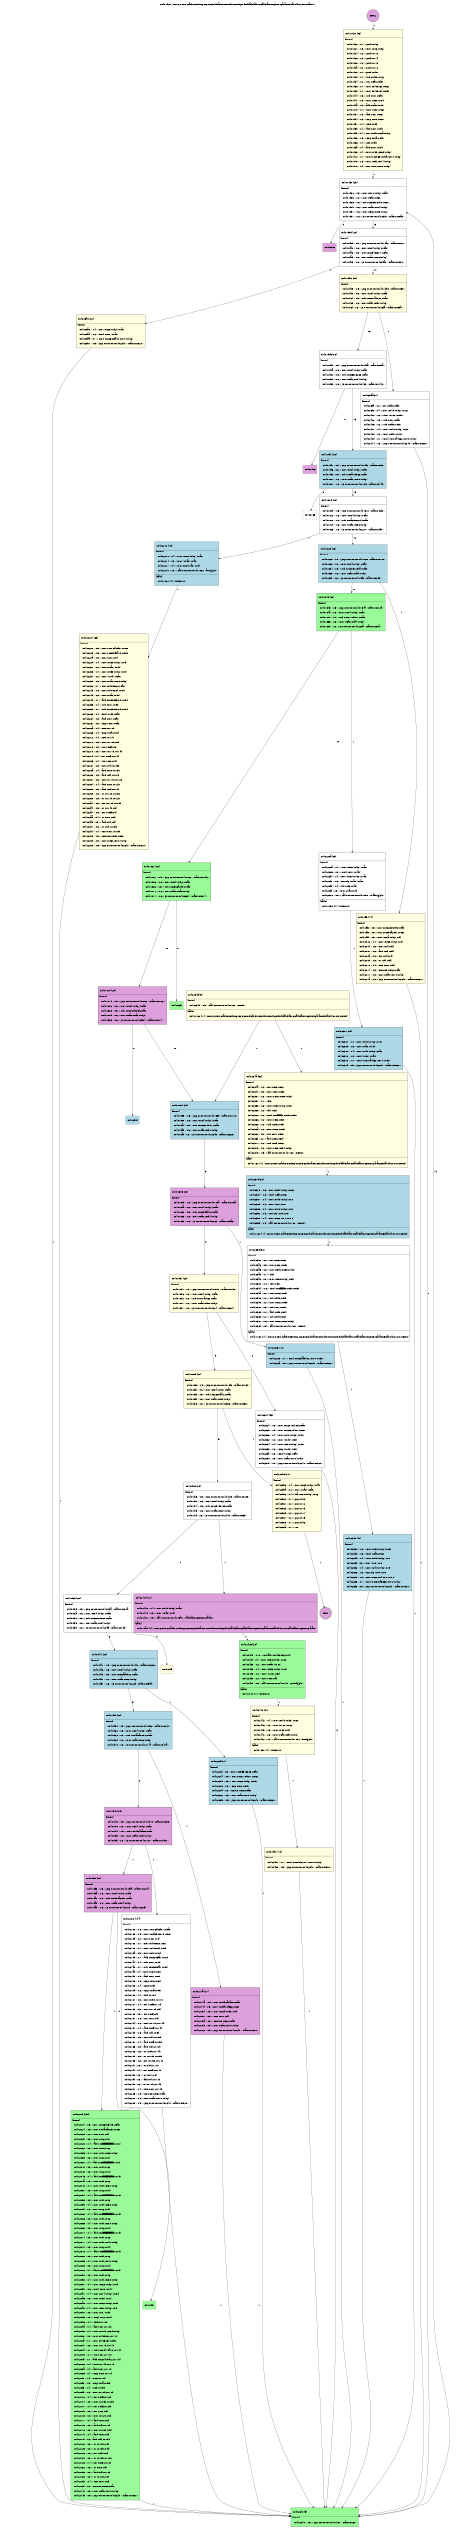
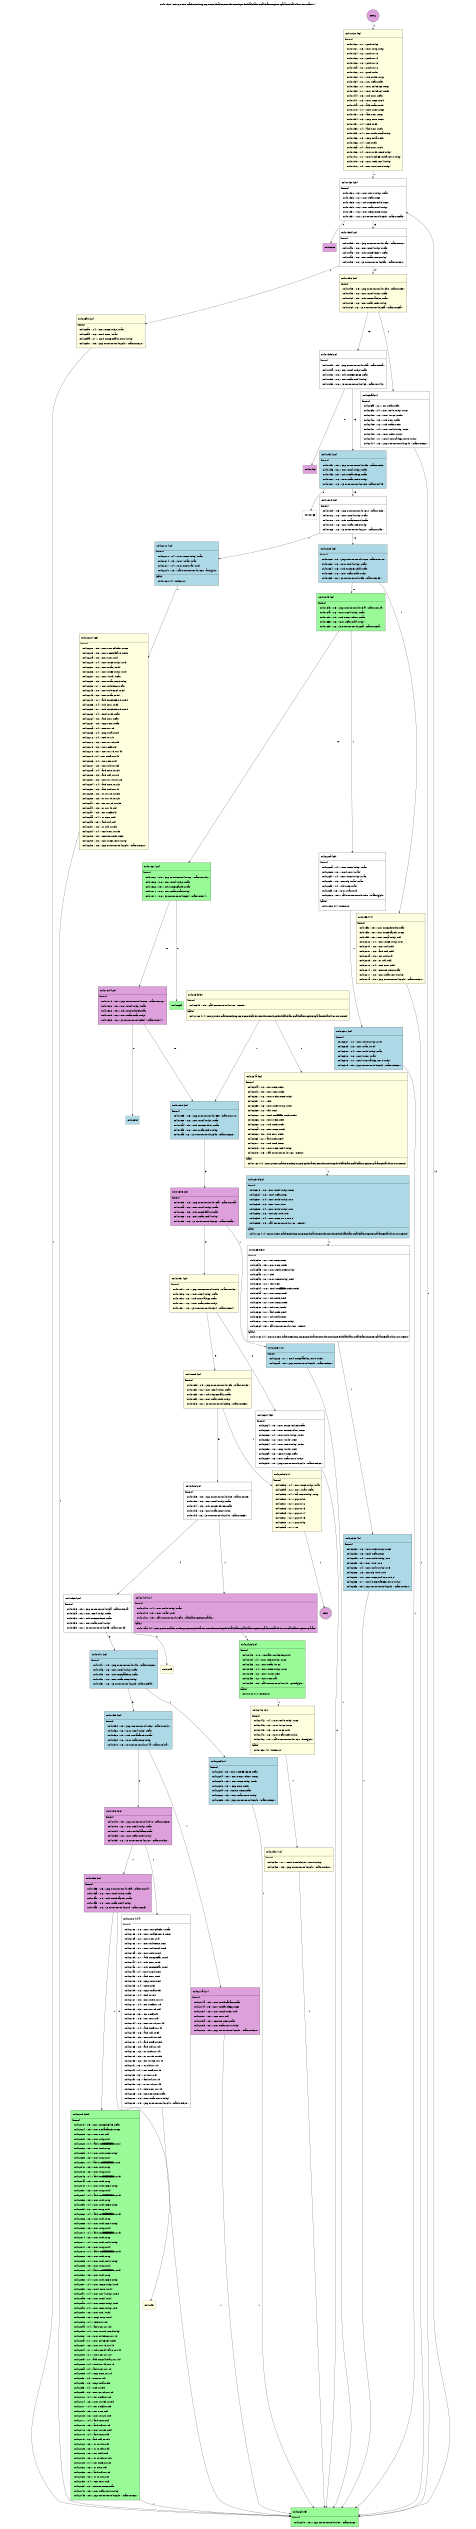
node "0x401fb1": fillcolor palegreen -> lightyellow
